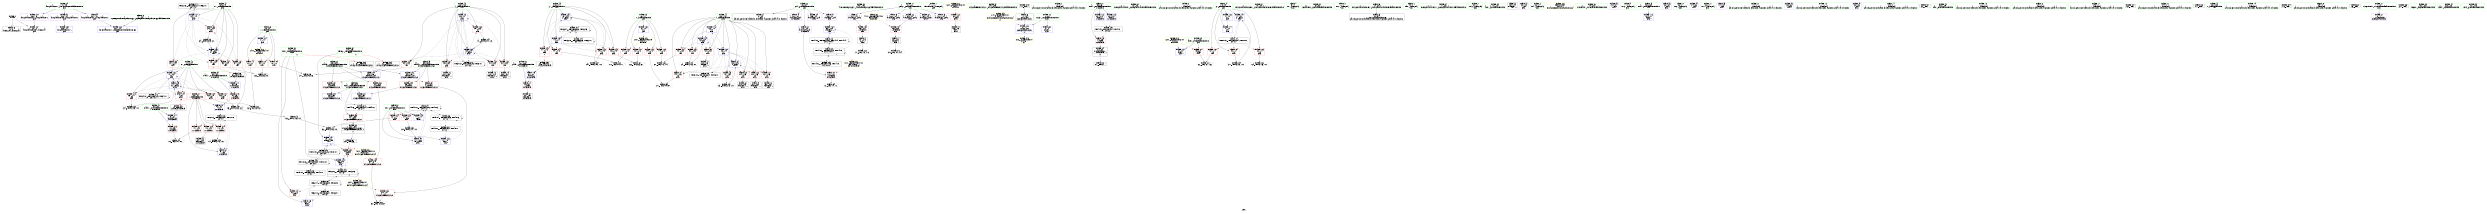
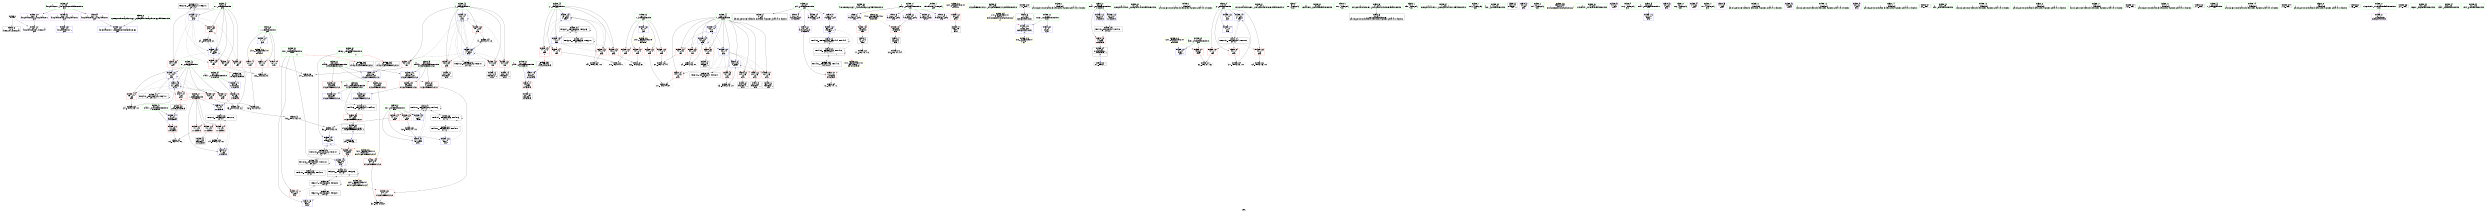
node "NodeID: 201": text "_ZStL3maxIiERKT_S2_S2_" -> "_ZSt3maxIiERKT_S2_S2_"
